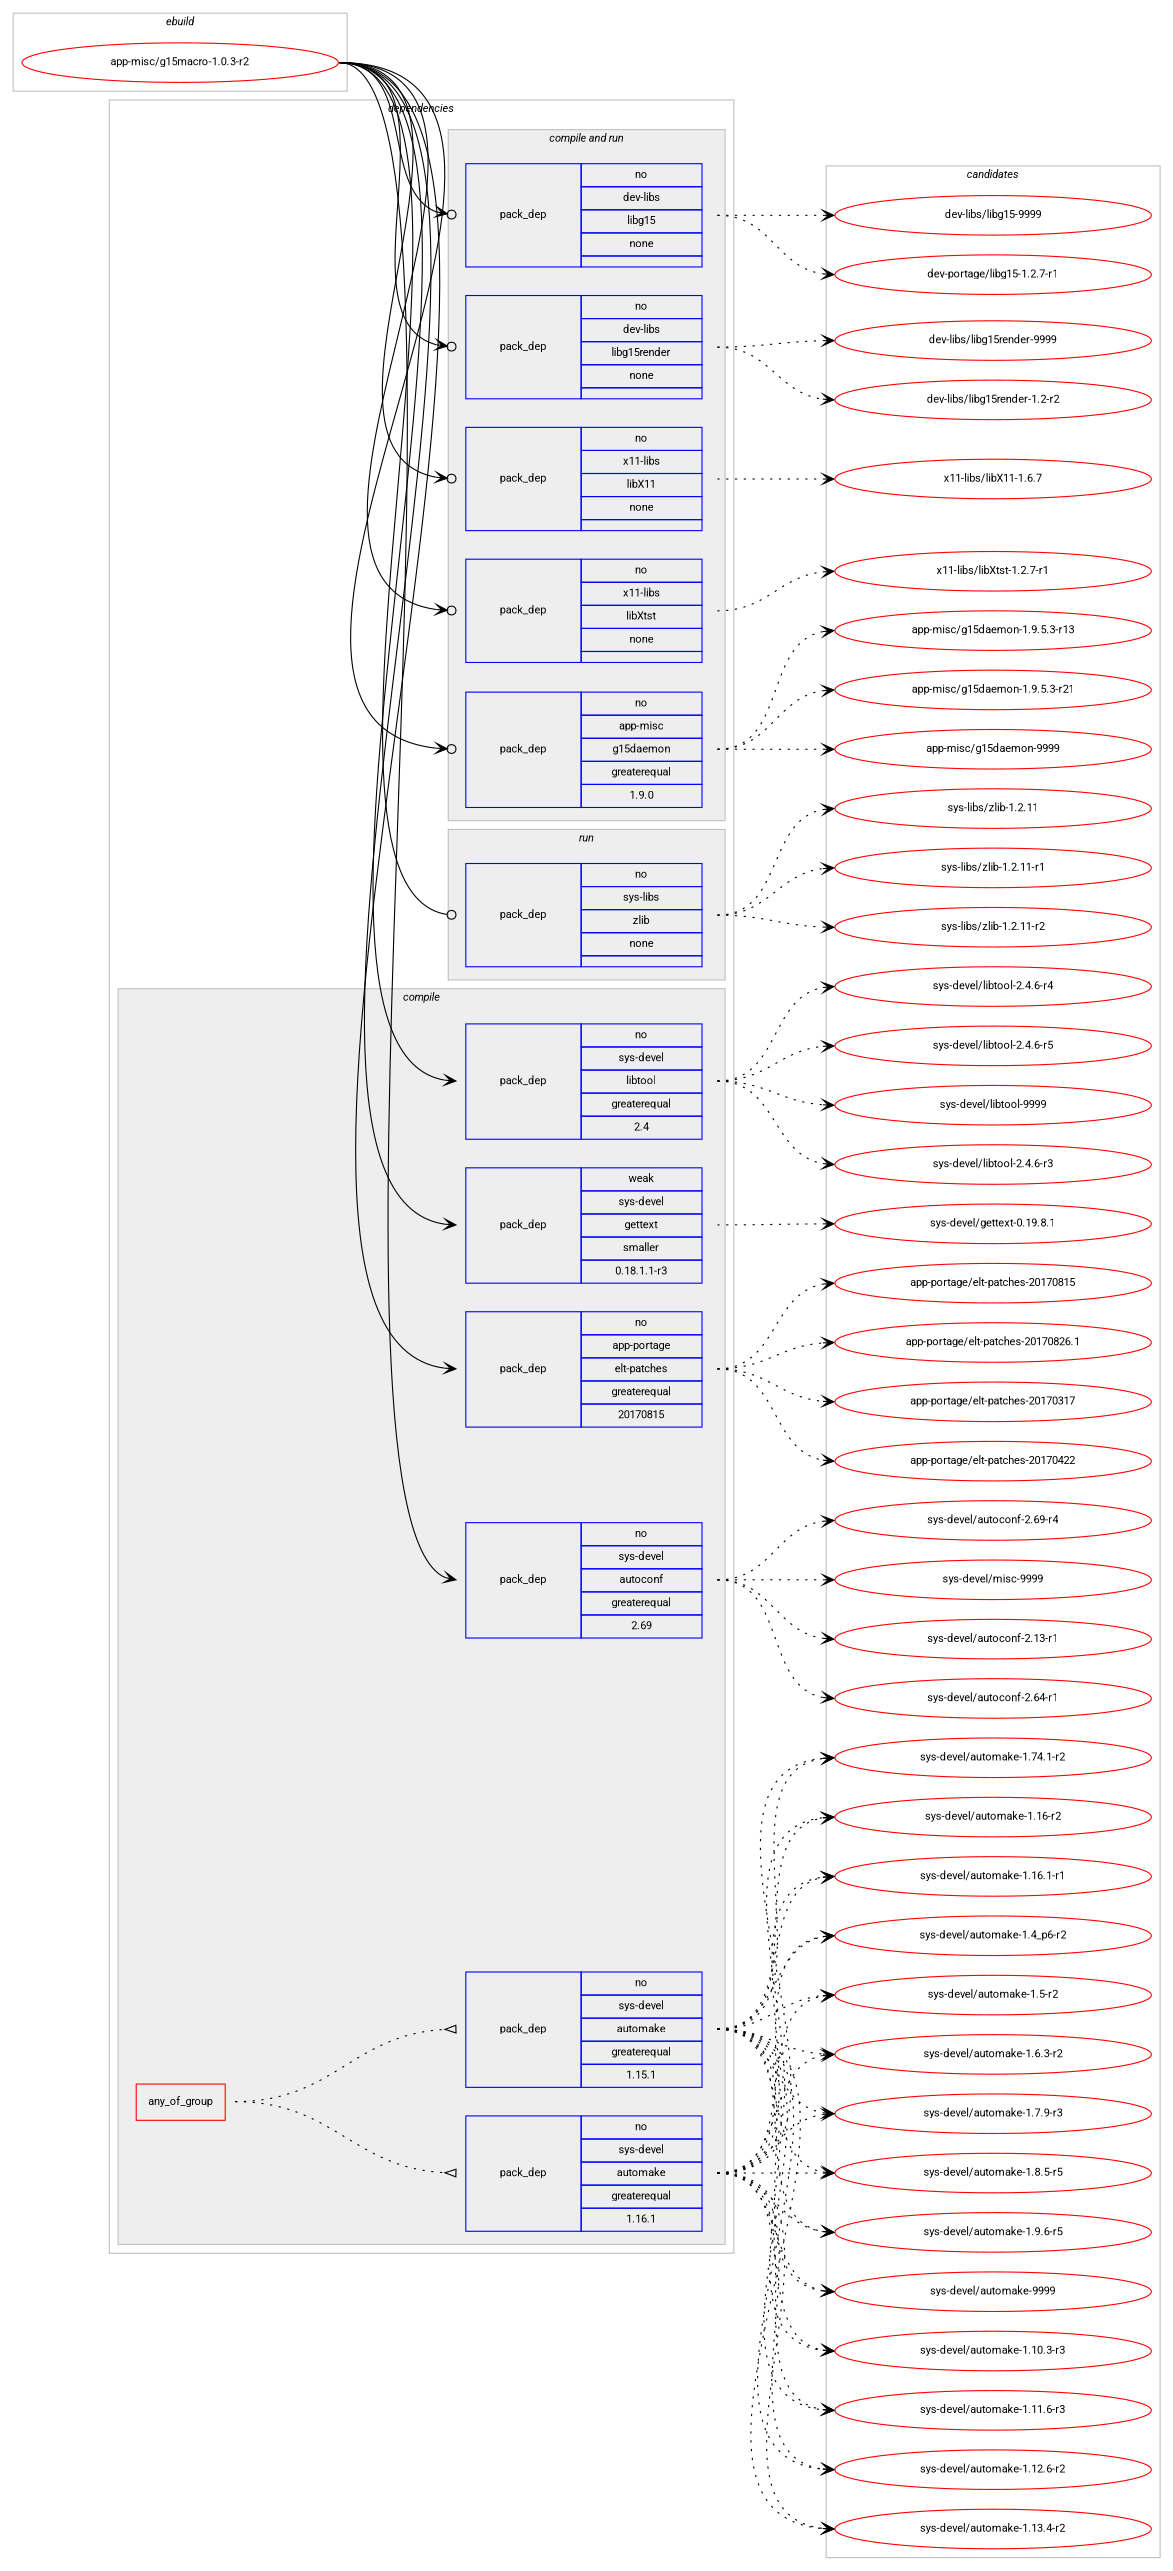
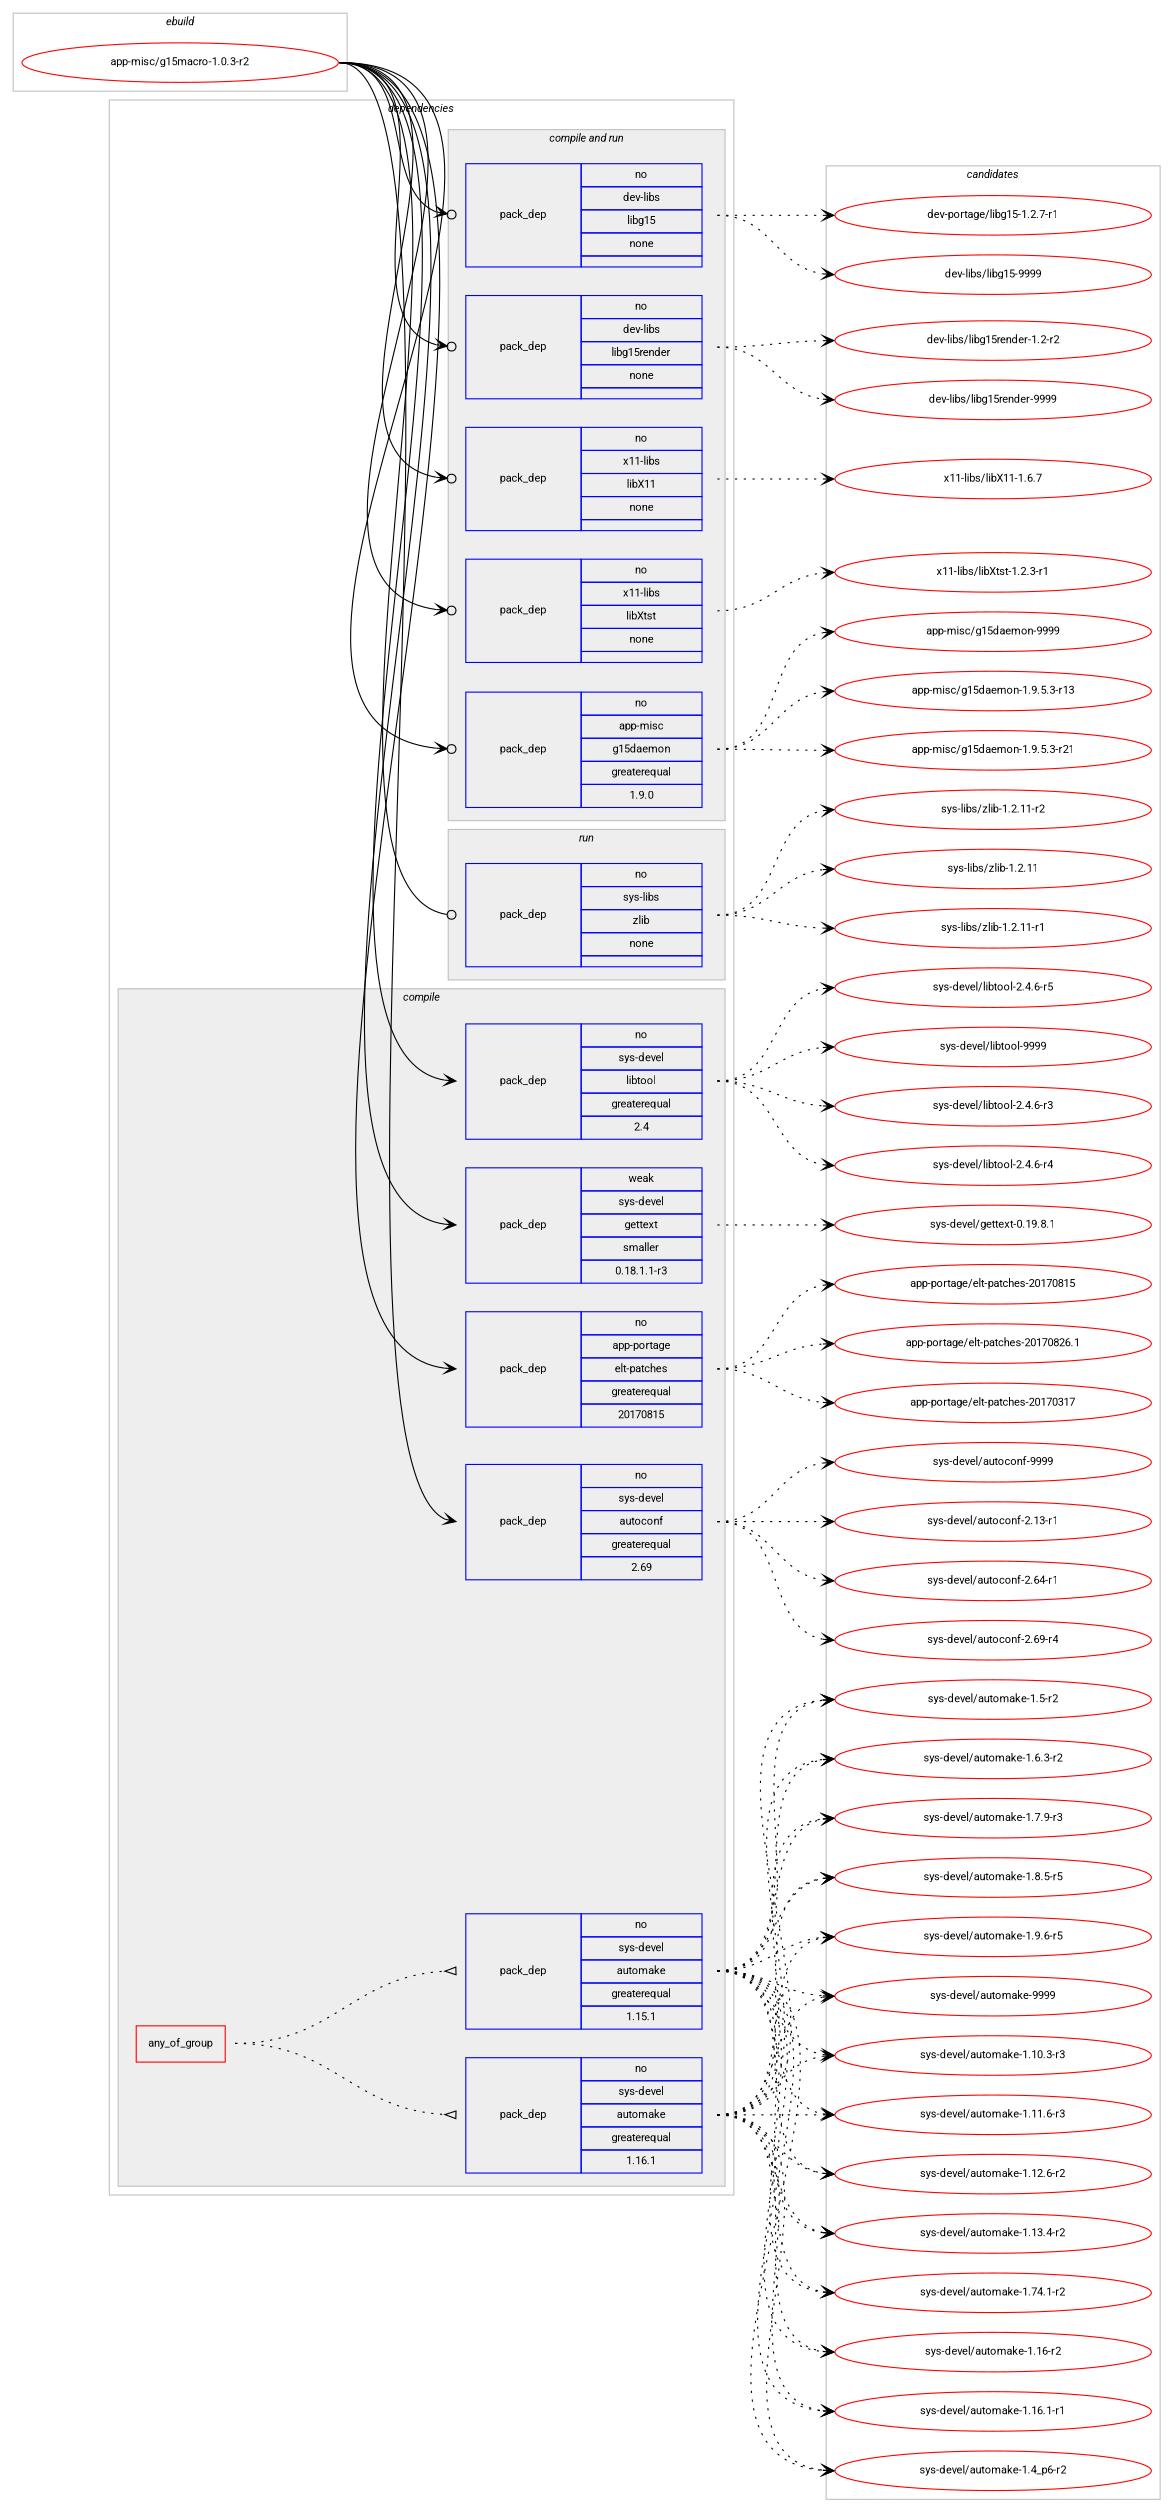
node "x11-libs/libXtst-1.2.7-r1": label "x11-libs/libXtst-1.2.7-r1" -> "x11-libs/libXtst-1.2.3-r1"
node "app-portage/elt-patches-20170422": removed
node "sys-devel/misc-9999": label "sys-devel/misc-9999" -> "sys-devel/autoconf-9999"
